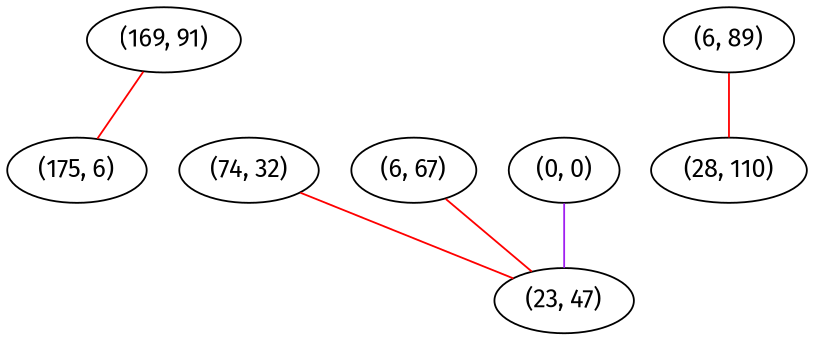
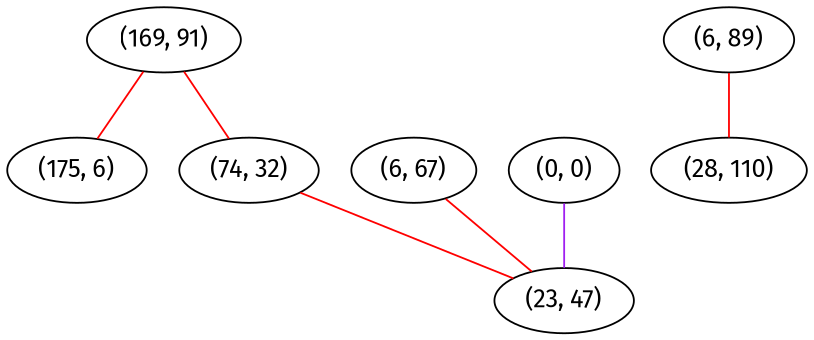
edge "(169, 91)" -- "(74, 32)": added
